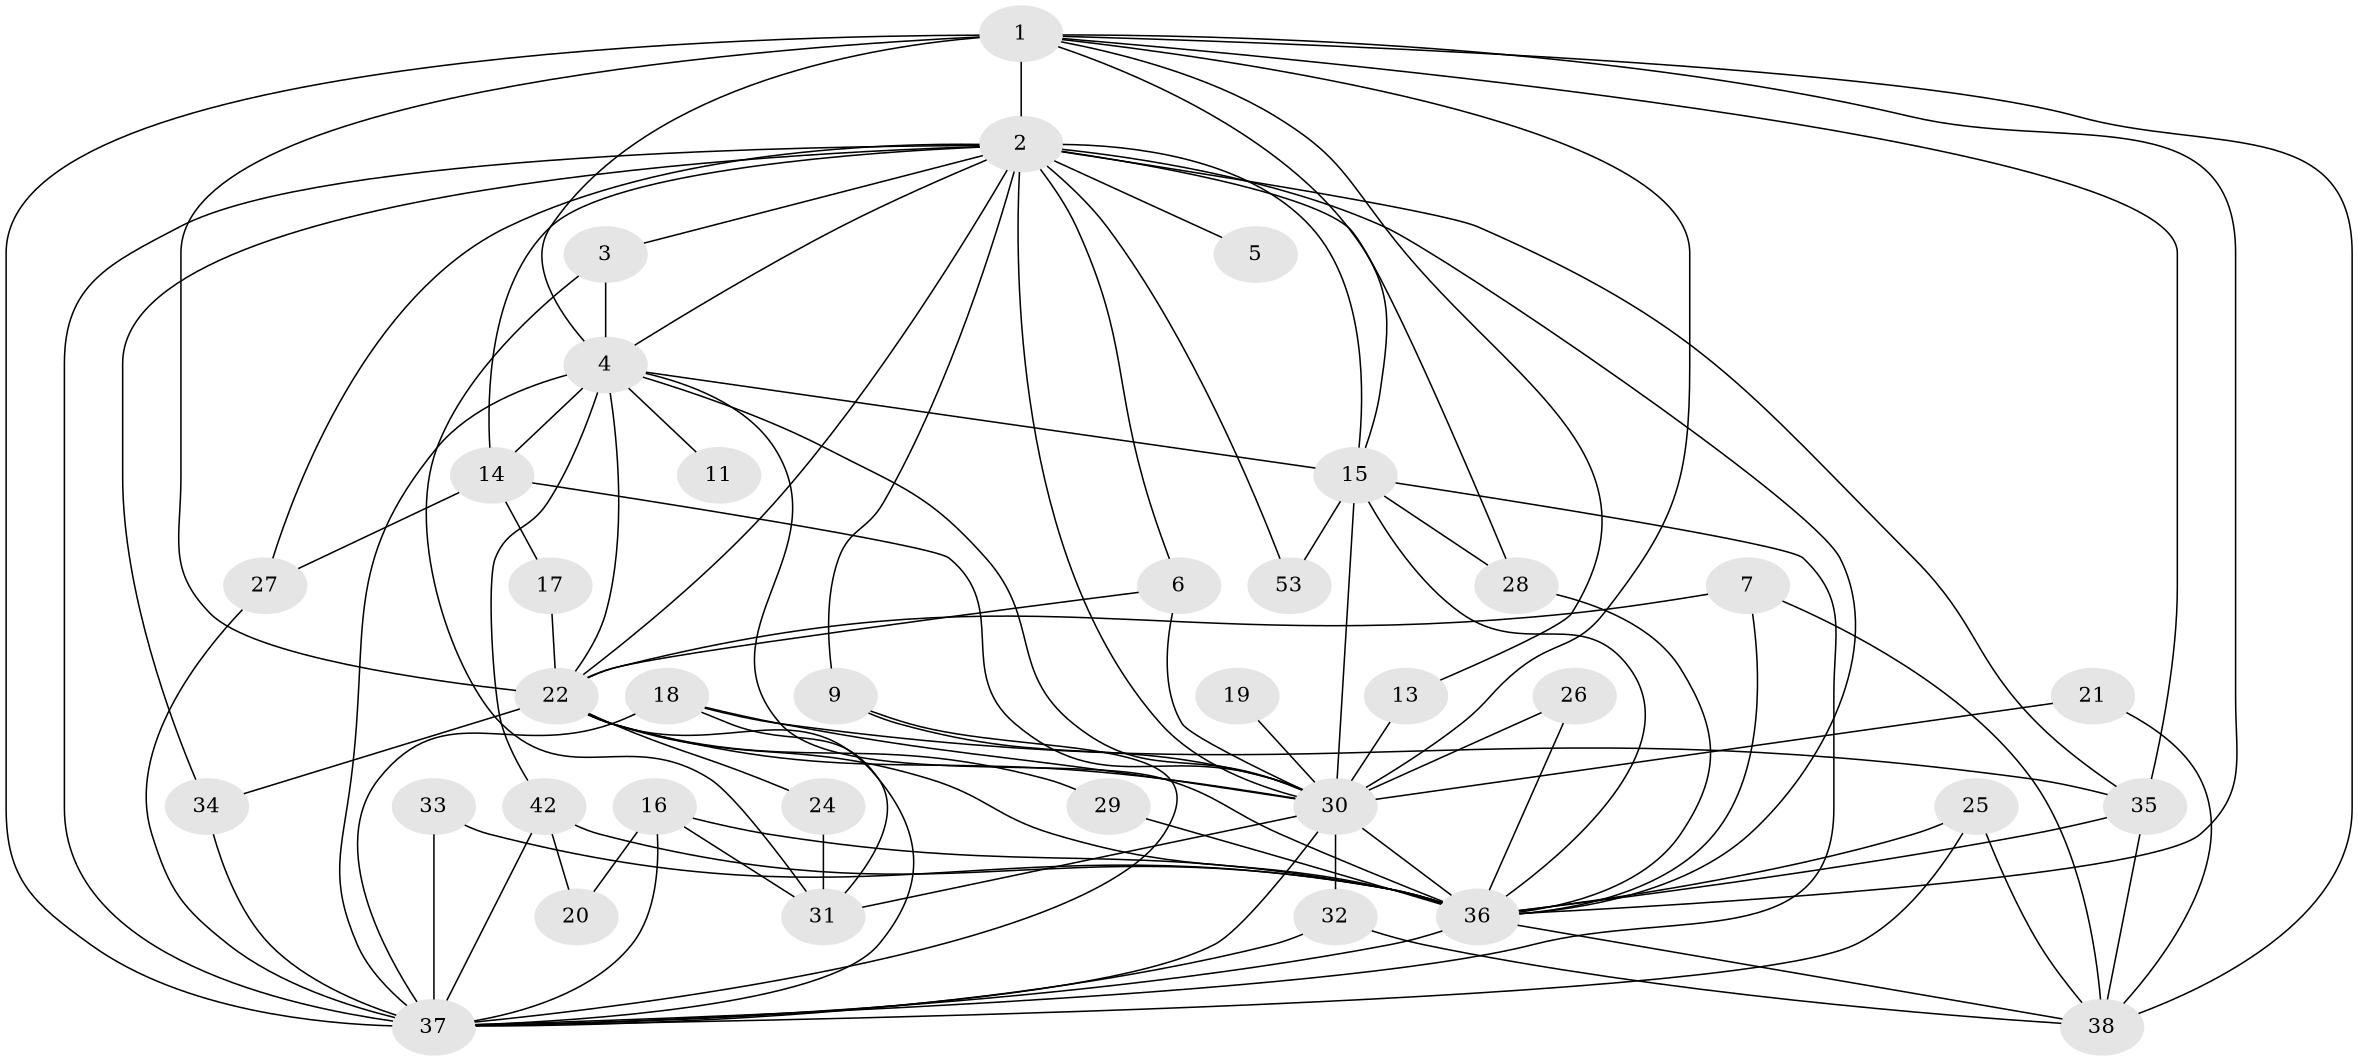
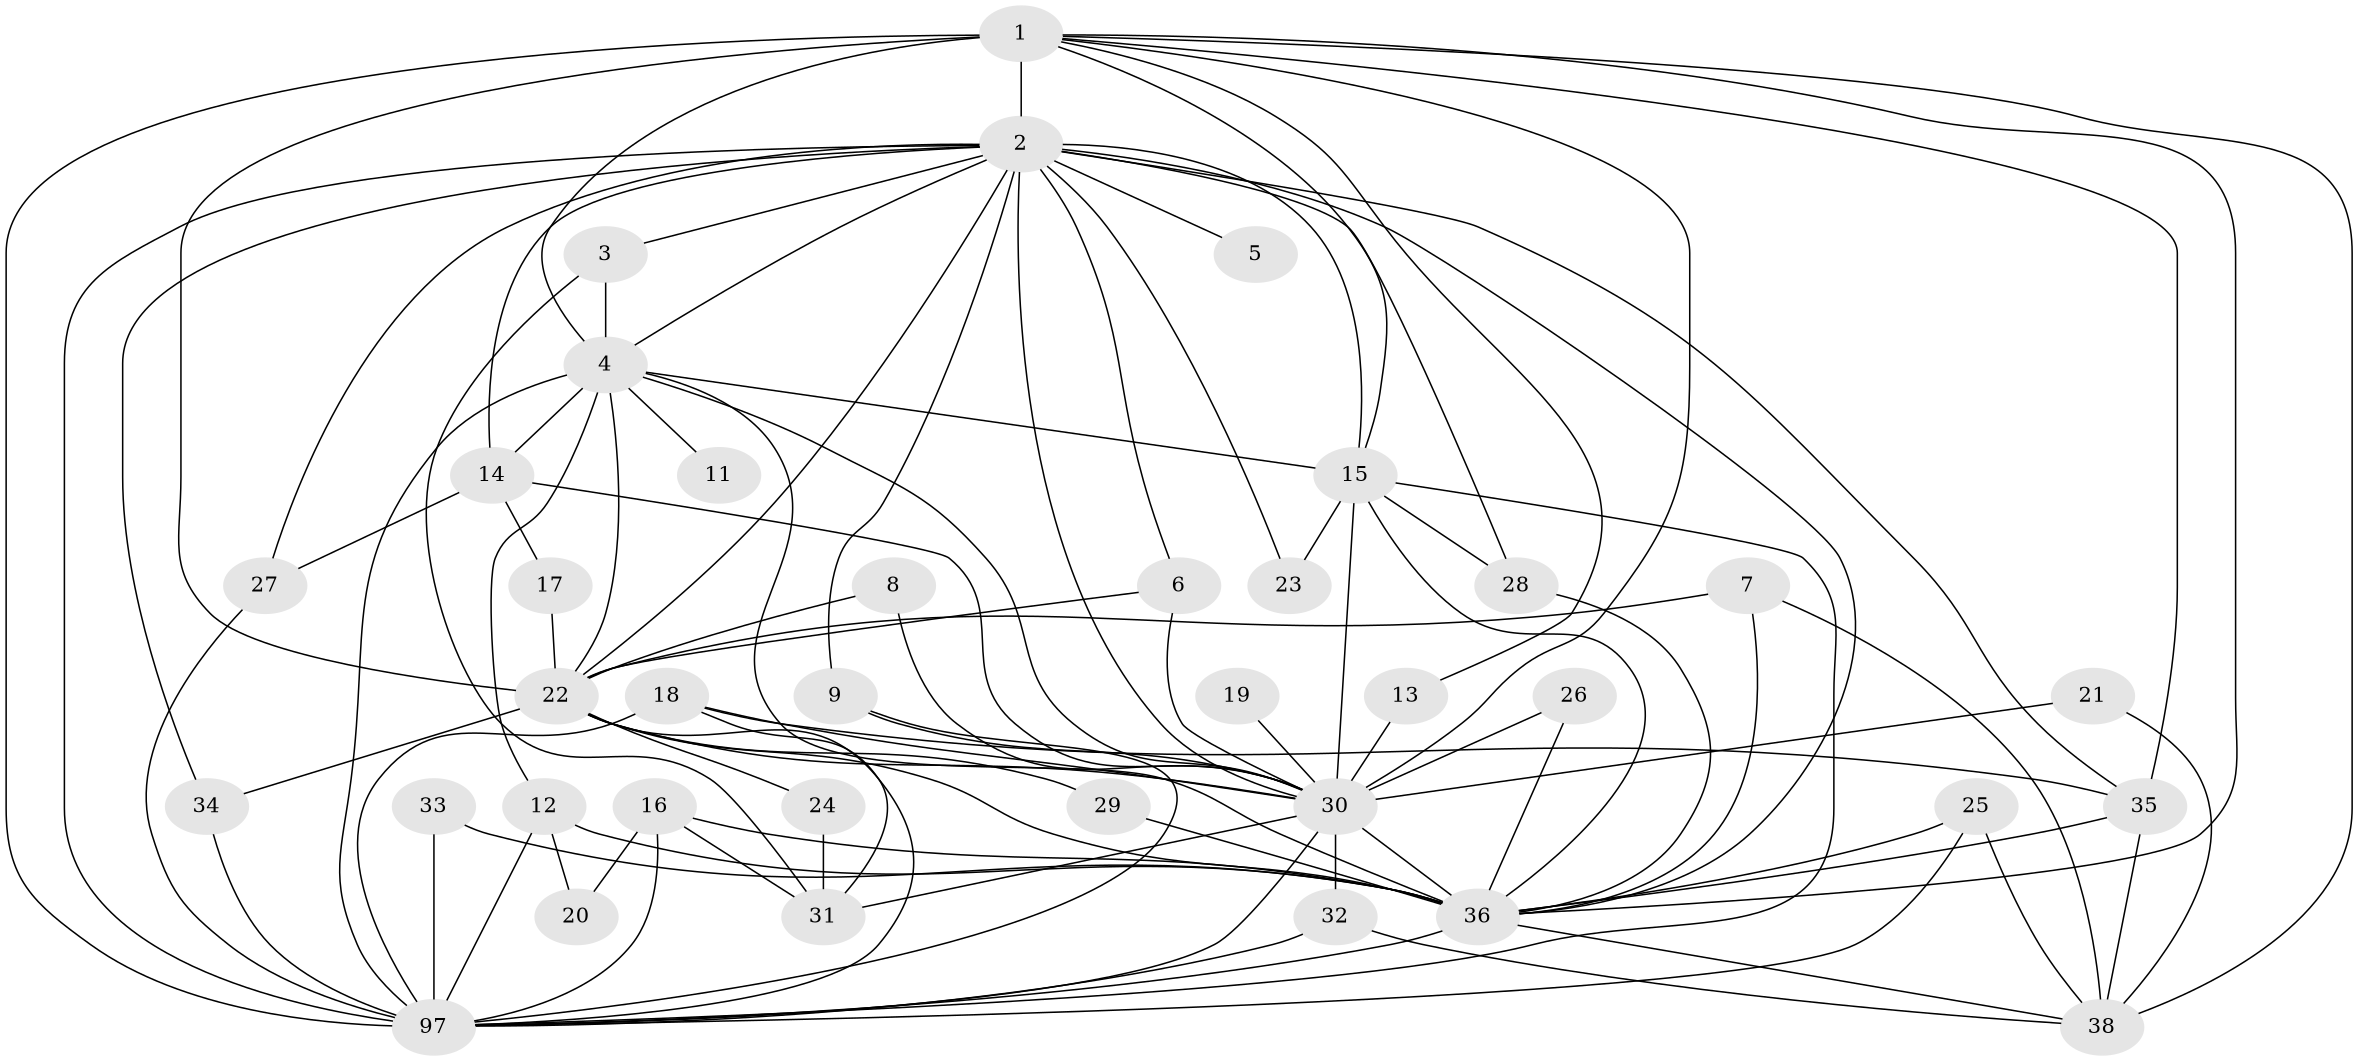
node "8": added
node "53": label "53" -> "23"
node "42": label "42" -> "12"
node "37": label "37" -> "97"
